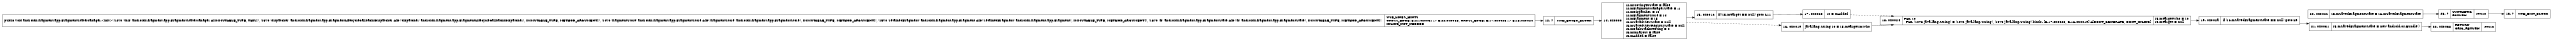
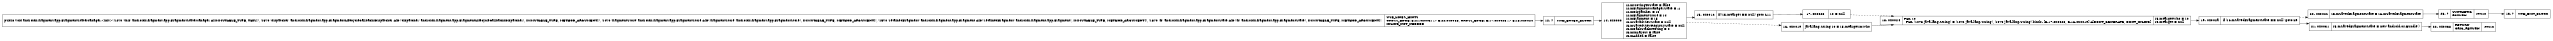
node "17: 0x0023": text "r0 = mAdded" -> "r0 = null"
edge "19: 0x002a" -> "20: 0x002c": added
